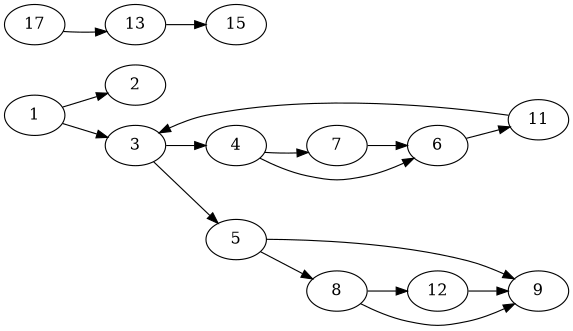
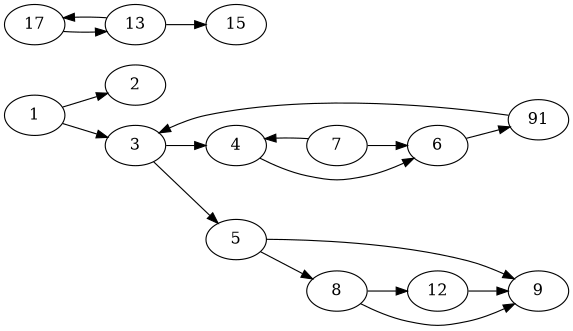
edge "13" -> "17": added
node "11": label "11" -> "91"
edge "4" -> "7": reversed
